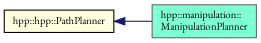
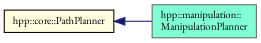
node "hpp::hpp::PathPlanner": label "hpp::hpp::PathPlanner" -> "hpp::core::PathPlanner"
